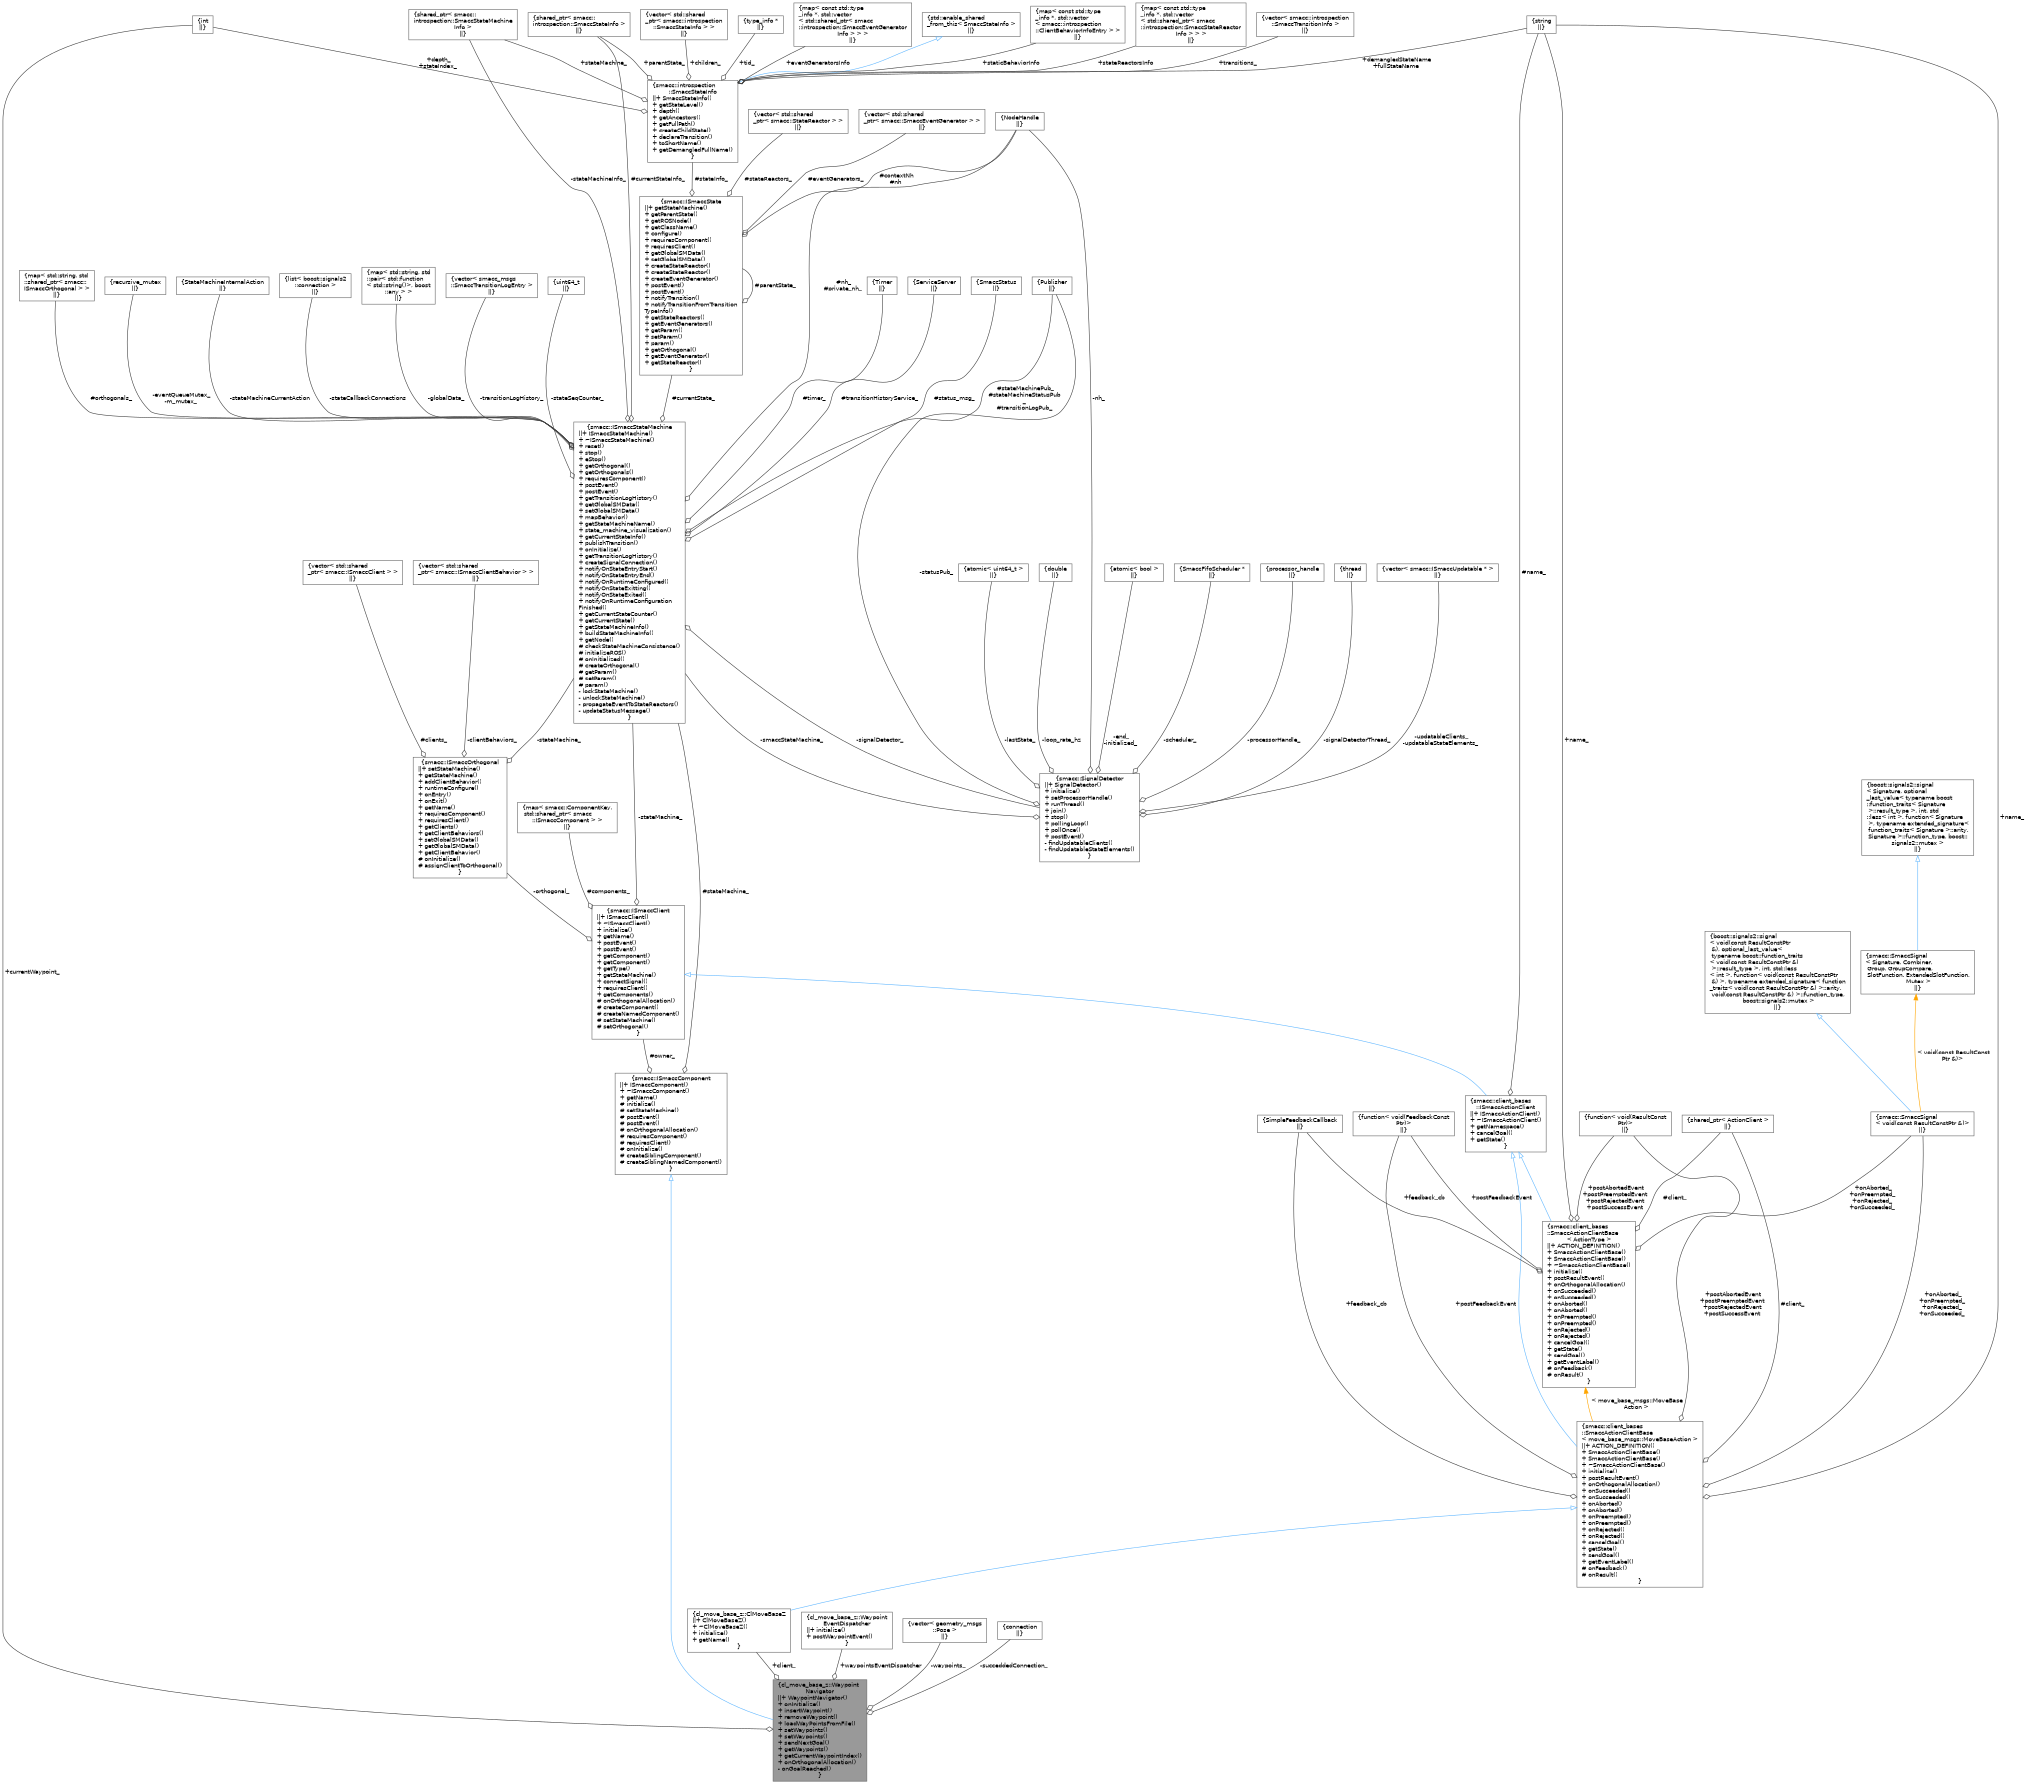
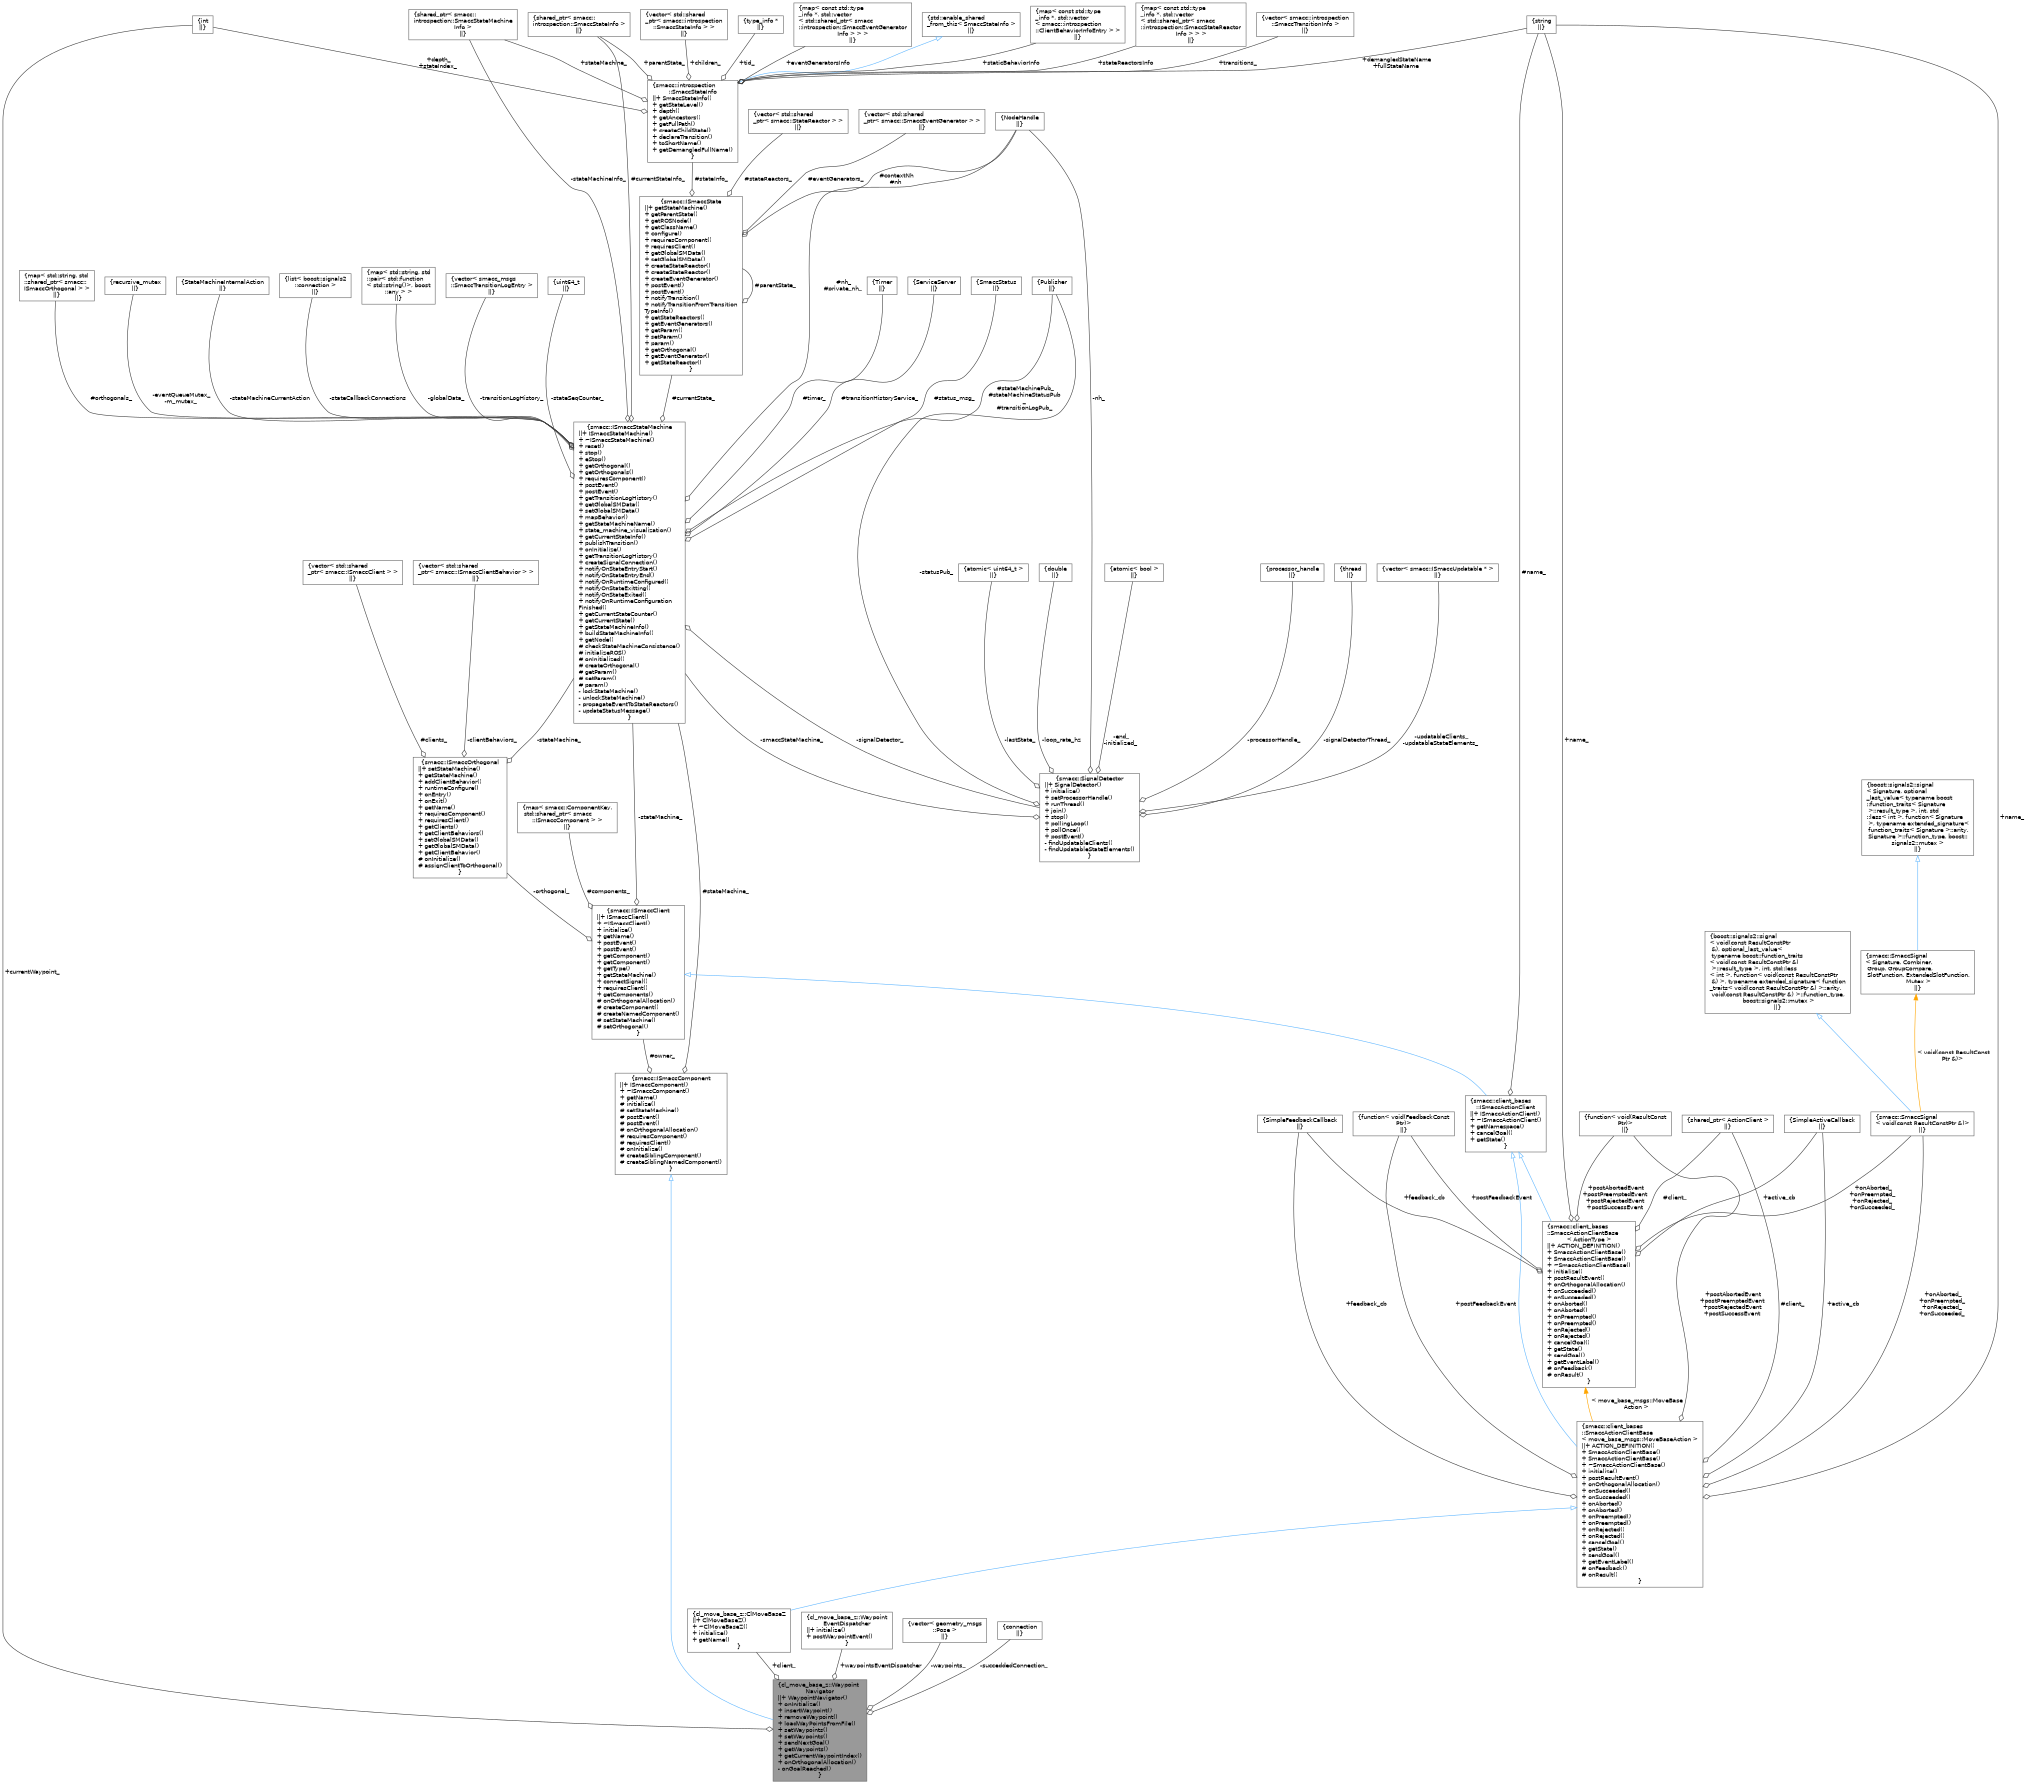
node "{SmaccFifoScheduler * ||}": removed
node "{SimpleActiveCallback ||}": added
